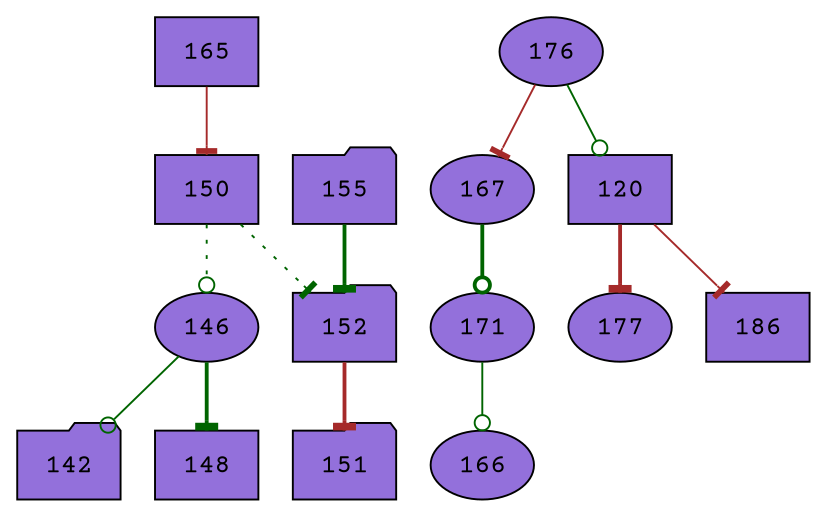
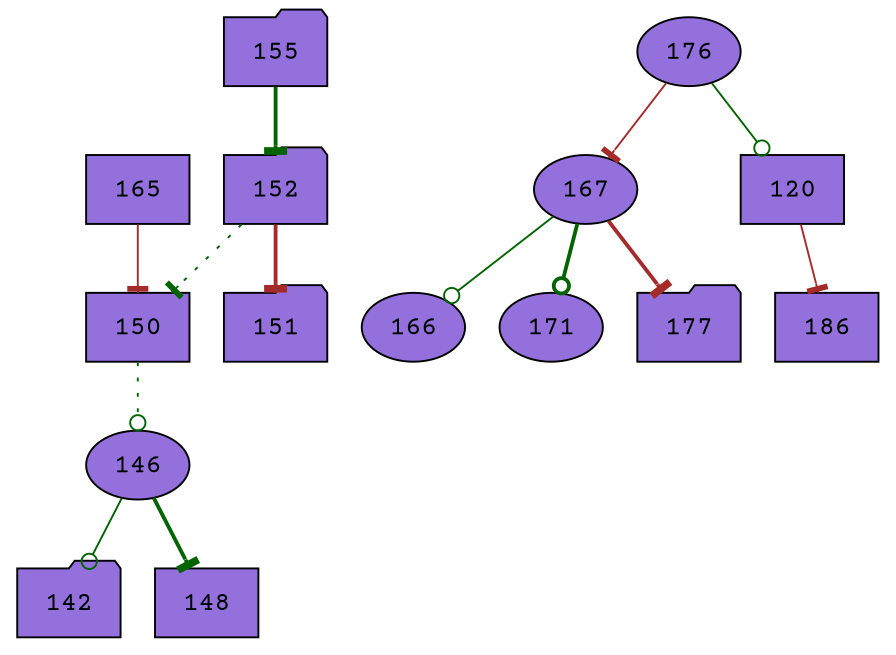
edge "120" -> "177": now "167" -> "177"
edge "150" -> "152": reversed
node "177": shape ellipse -> folder
edge "171" -> "166": now "167" -> "166"
